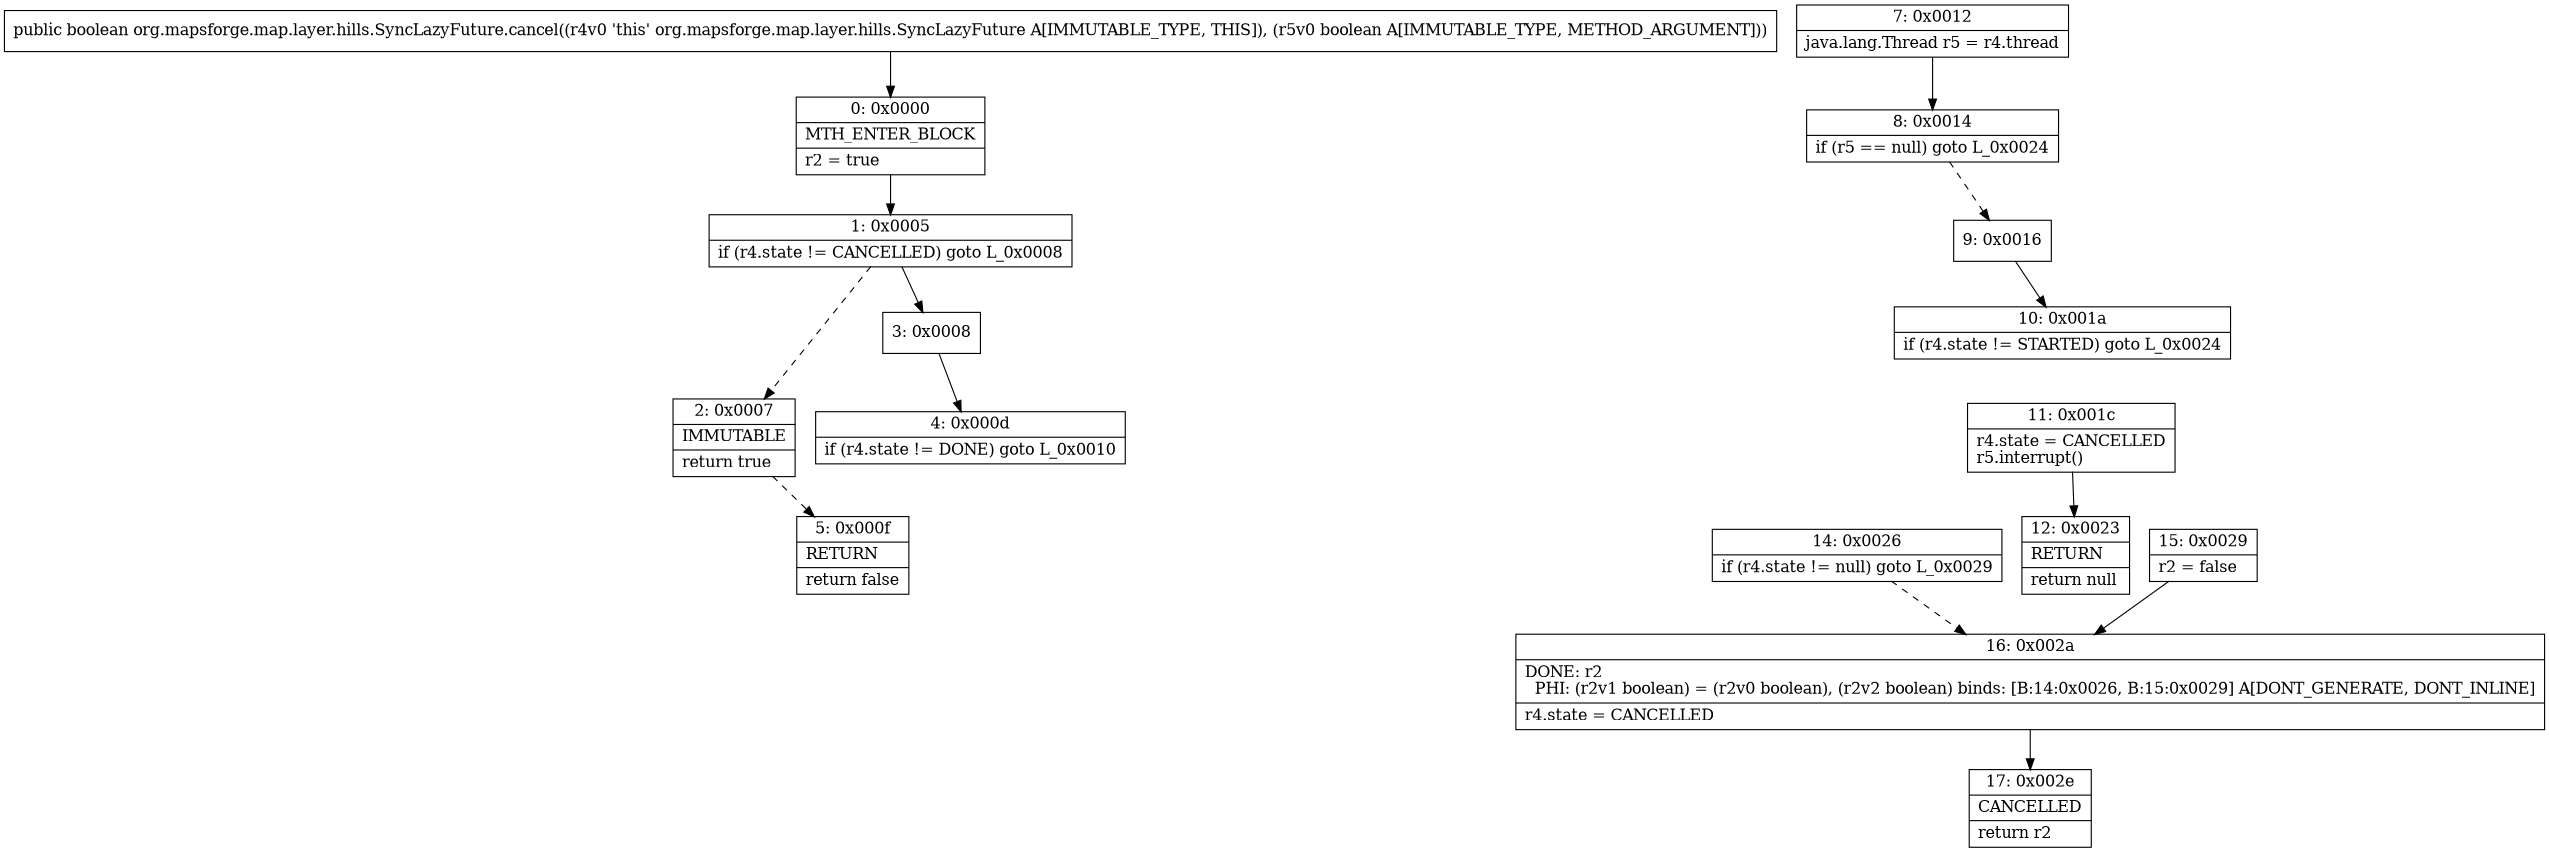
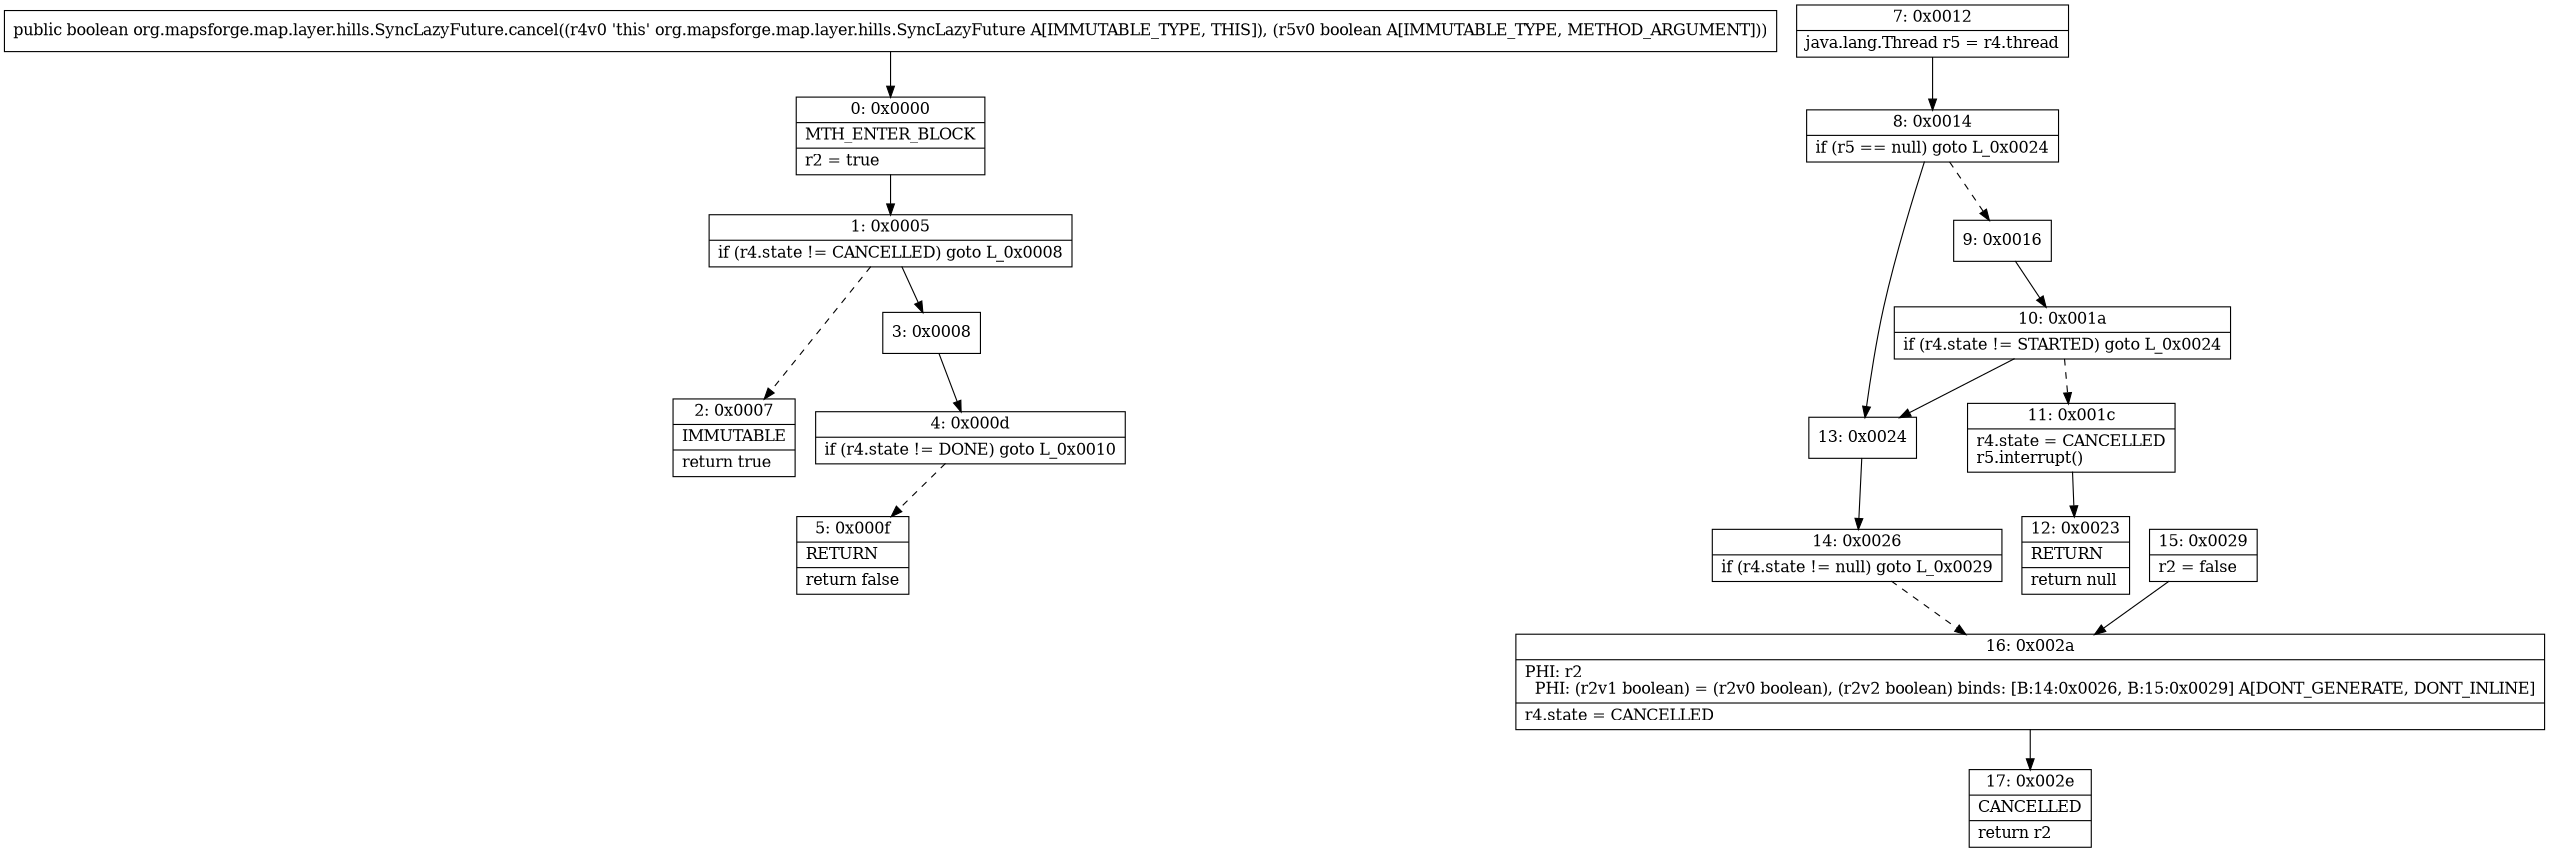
edge "10: 0x001a" -> "11: 0x001c": added
node "13: 0x0024": added
edge "2: 0x0007" -> "5: 0x000f": now "4: 0x000d" -> "5: 0x000f"
node "16: 0x002a": text "DONE: r2" -> "PHI: r2"
